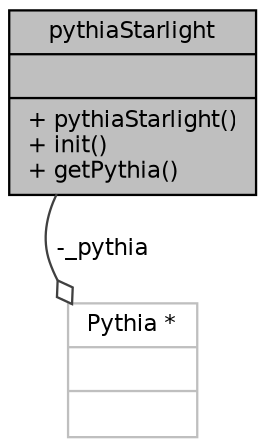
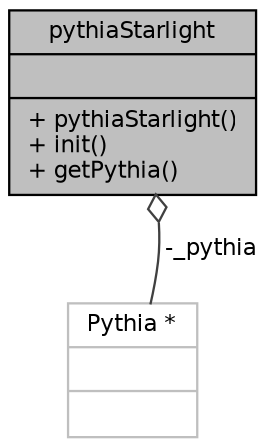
edge "pythiaStarlight" -> "Pythia *": reversed
